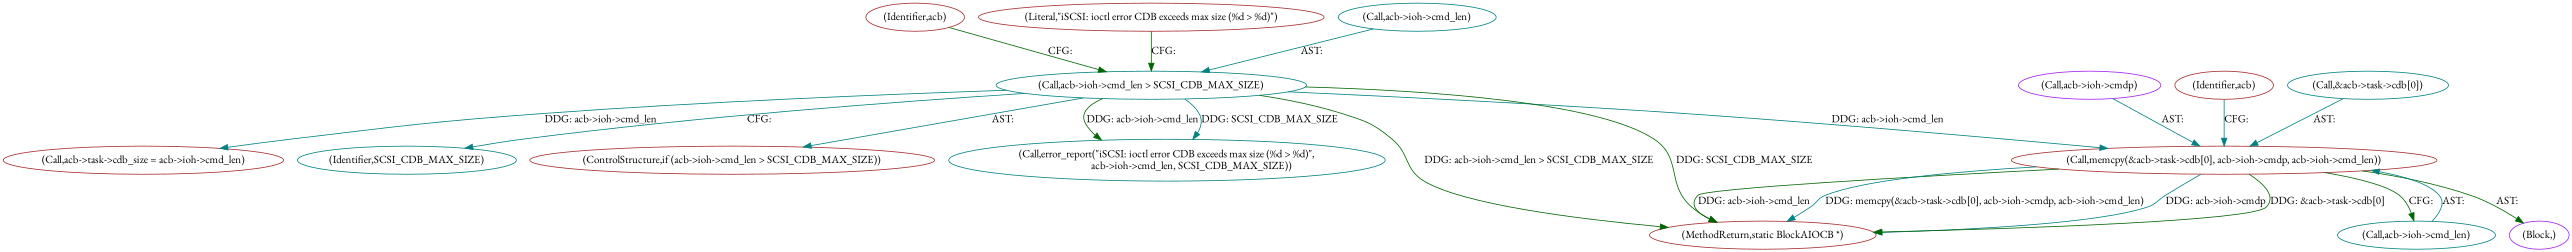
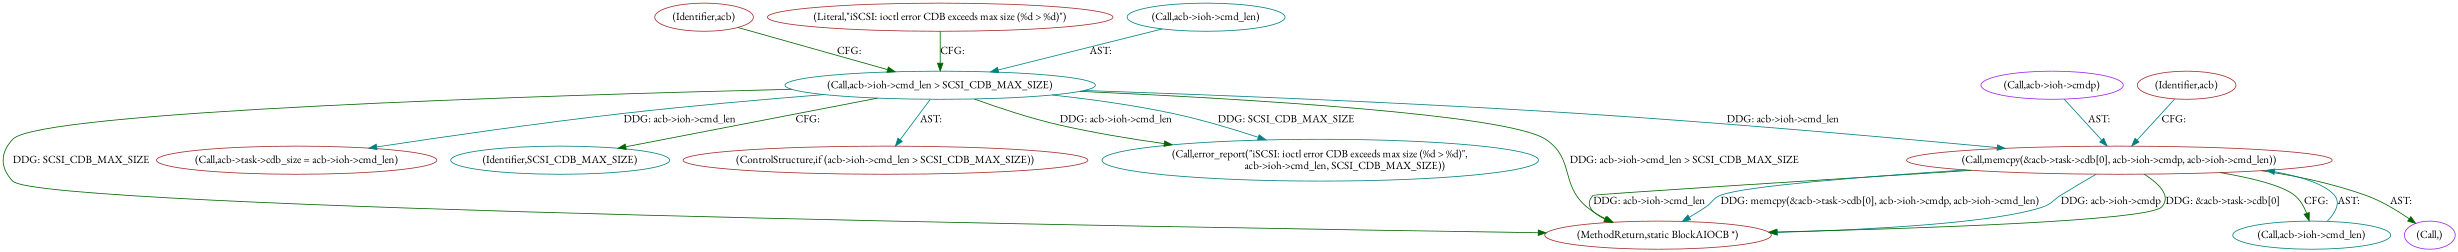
node "(Call,&acb->task->cdb[0])": removed
edge "(Call,acb->ioh->cmd_len > SCSI_CDB_MAX_SIZE)" -> "(Identifier,SCSI_CDB_MAX_SIZE)": color teal -> darkgreen
node "(Block,)": label "(Block,)" -> "(Call,)"
